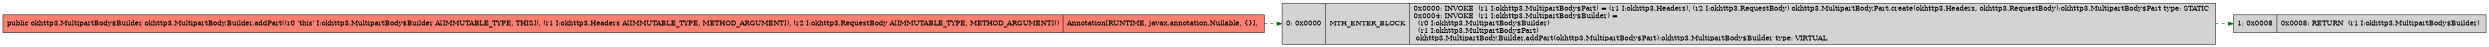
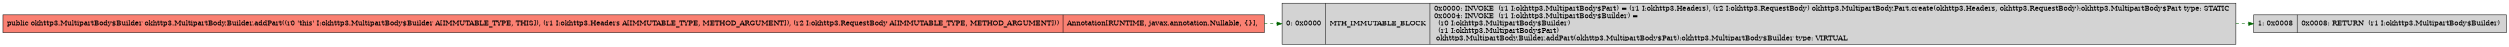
node "0: 0x0000": text "MTH_ENTER_BLOCK" -> "MTH_IMMUTABLE_BLOCK"
